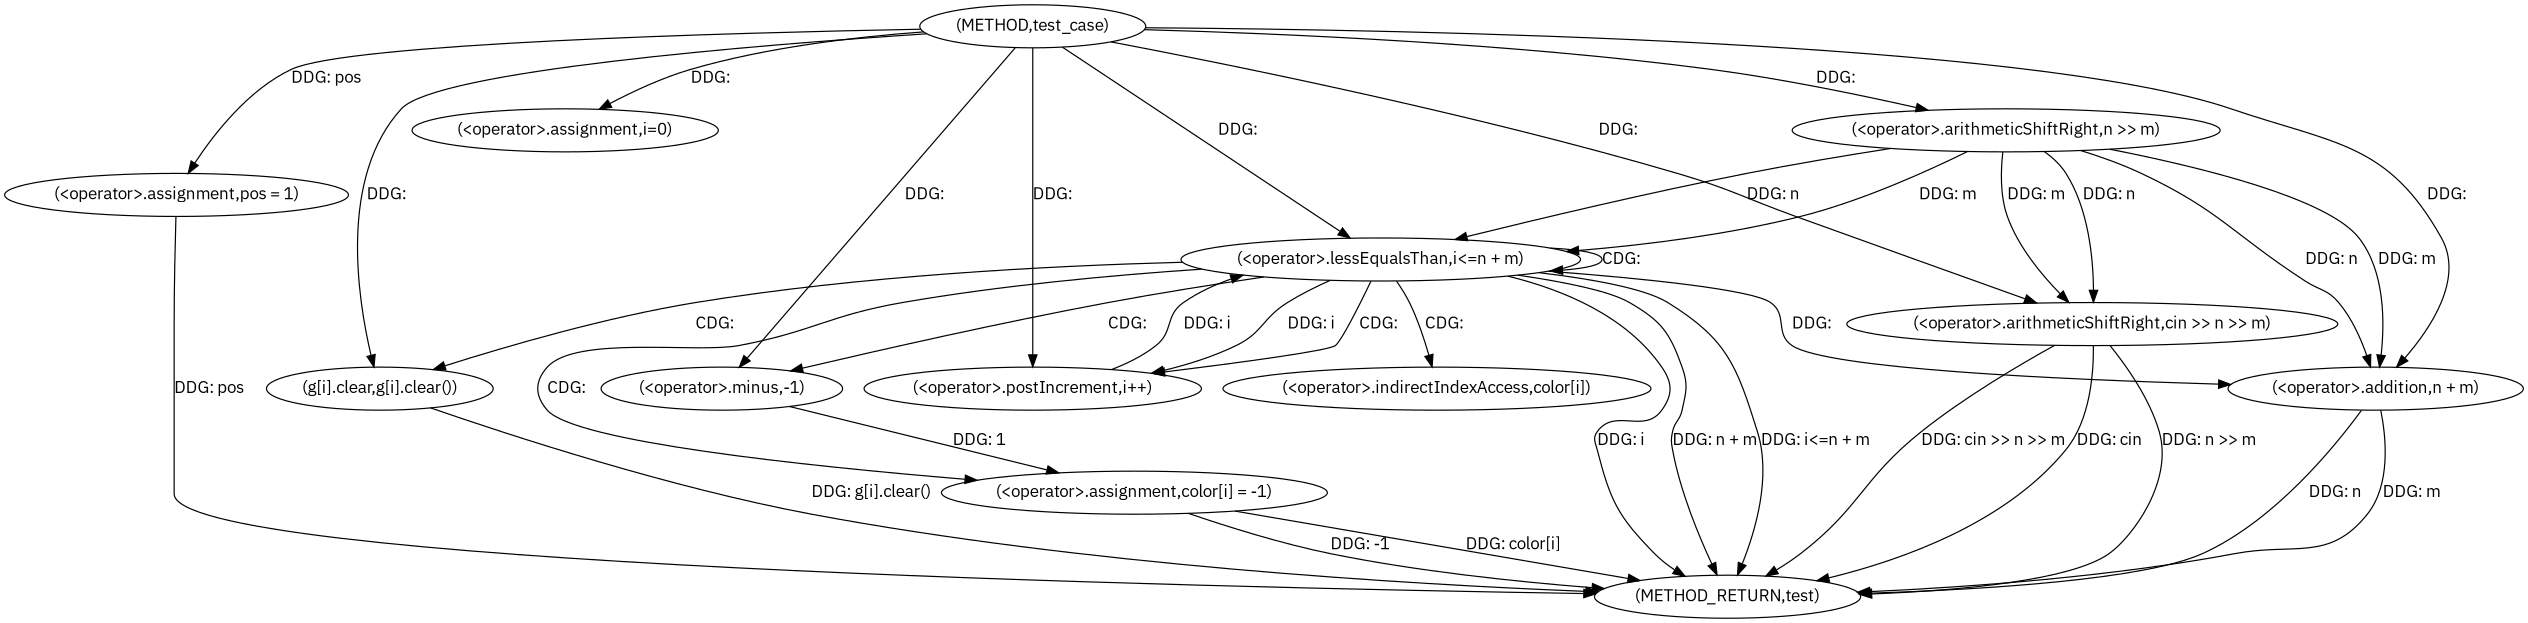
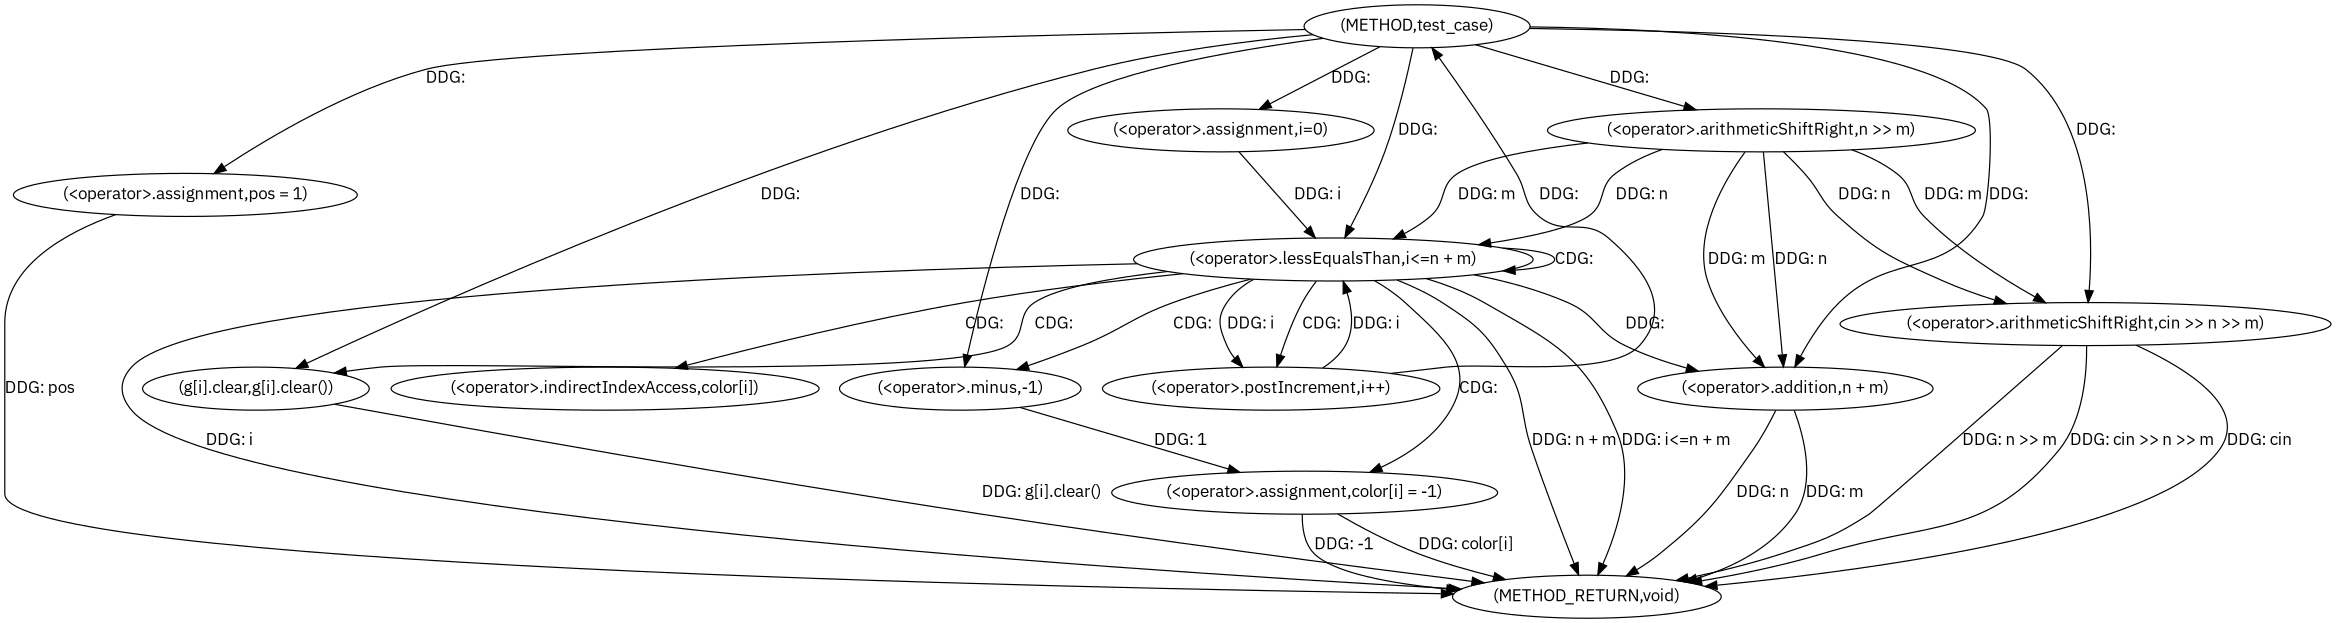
edge "(METHOD,test_case)" -> "(<operator>.assignment,pos = 1)": label "DDG: pos" -> "DDG: "
edge "(<operator>.assignment,i=0)" -> "(<operator>.lessEqualsThan,i<=n + m)": added, label "DDG: i"
edge "(METHOD,test_case)" -> "(<operator>.postIncrement,i++)": reversed
node "(METHOD_RETURN,test)": label "(METHOD_RETURN,test)" -> "(METHOD_RETURN,void)"
